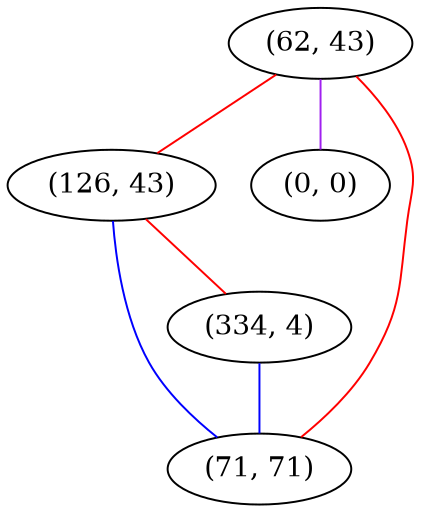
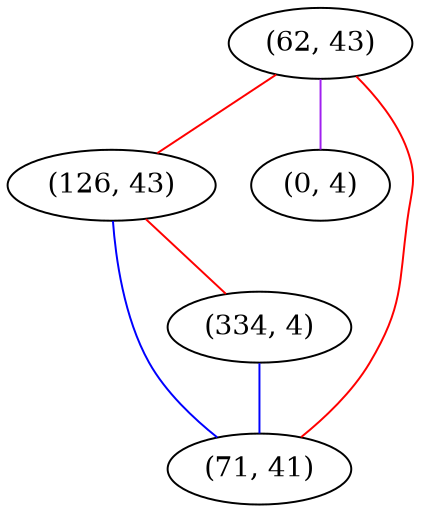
node "(0, 0)": label "(0, 0)" -> "(0, 4)"
node "(71, 71)": label "(71, 71)" -> "(71, 41)"
